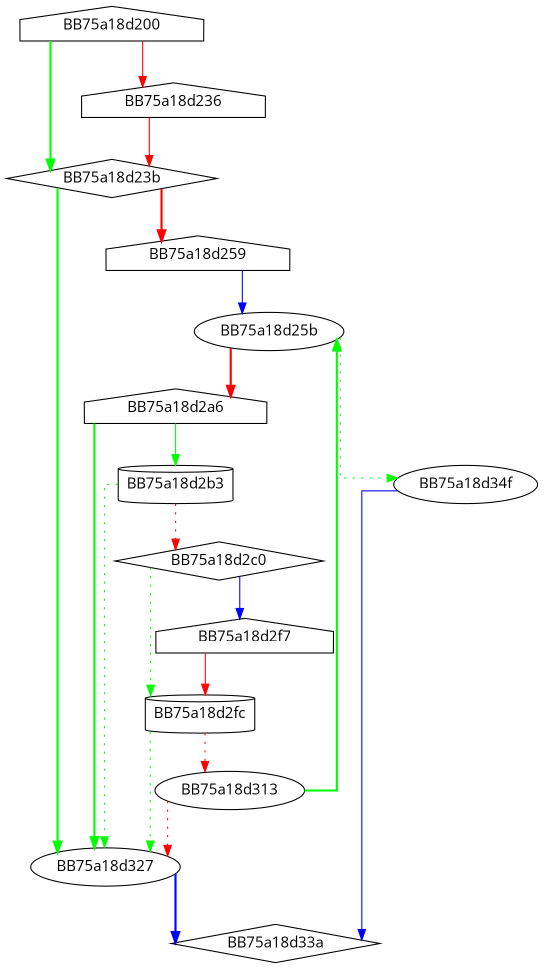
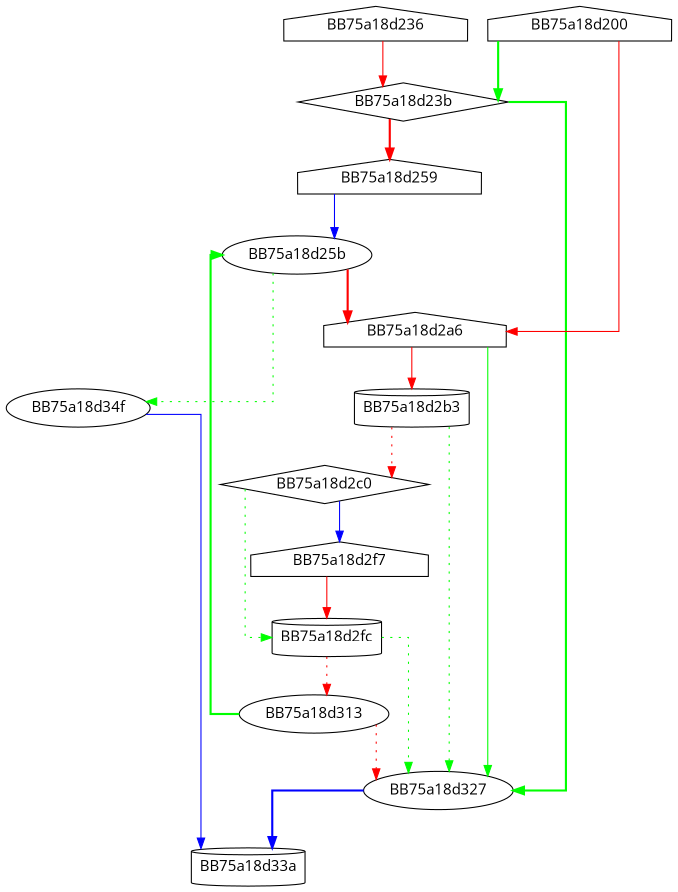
edge "BB75a18d200" -> "BB75a18d236": now "BB75a18d200" -> "BB75a18d2a6"
edge "BB75a18d2a6" -> "BB75a18d2b3": color green -> red
edge "BB75a18d2a6" -> "BB75a18d327": style bold -> solid
node "BB75a18d33a": shape diamond -> cylinder
